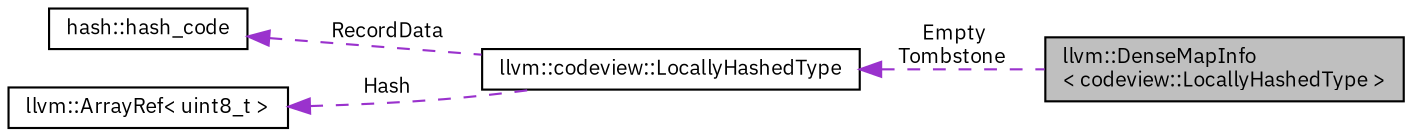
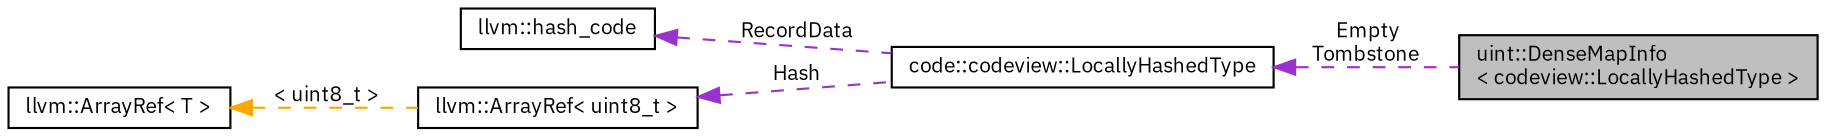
node "hash::hash_code": label "hash::hash_code" -> "llvm::hash_code"
node "llvm::codeview::LocallyHashedType": label "llvm::codeview::LocallyHashedType" -> "code::codeview::LocallyHashedType"
node "llvm::DenseMapInfo < codeview::LocallyHashedType >": label "llvm::DenseMapInfo < codeview::LocallyHashedType >" -> "uint::DenseMapInfo < codeview::LocallyHashedType >"
node "llvm::ArrayRef< T >": added
